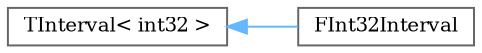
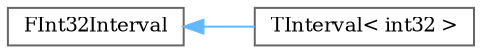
edge "FInt32Interval" -> "TInterval< int32 >": reversed
